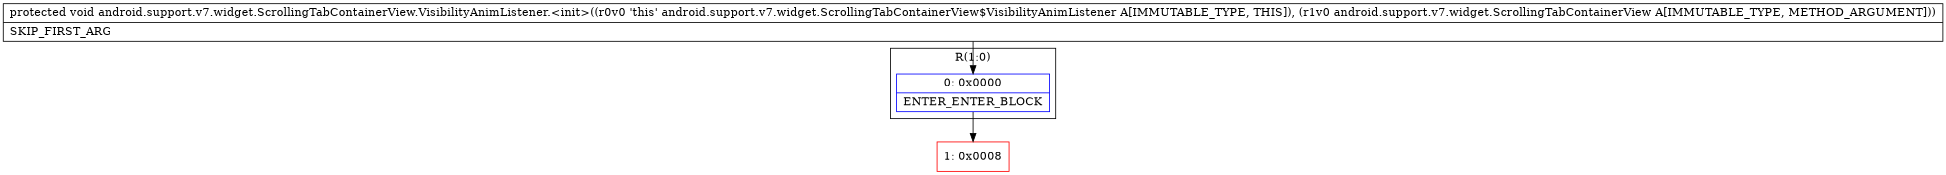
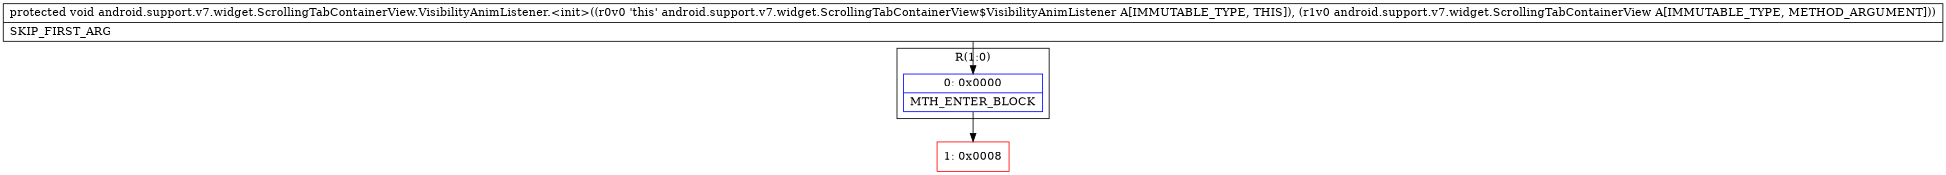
node "0: 0x0000": text "ENTER_ENTER_BLOCK" -> "MTH_ENTER_BLOCK"
